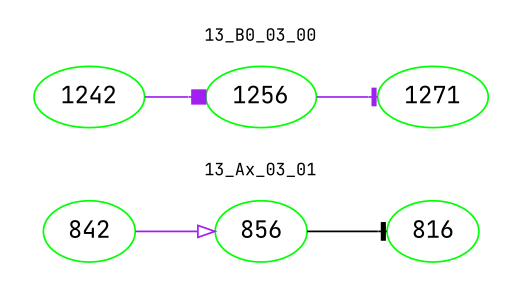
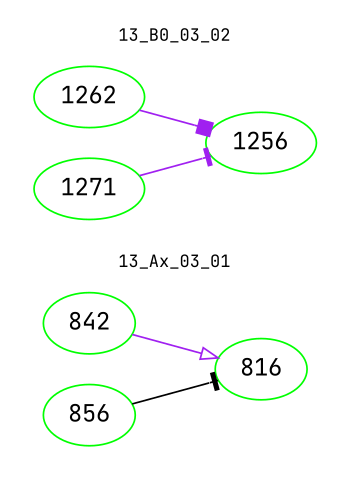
cluster "13_B0_03_00": label "13_B0_03_00" -> "13_B0_03_02"
node "1242": label "1242" -> "1262"
edge "1256" -> "1271": reversed
edge "842" -> "856": now "842" -> "816"
